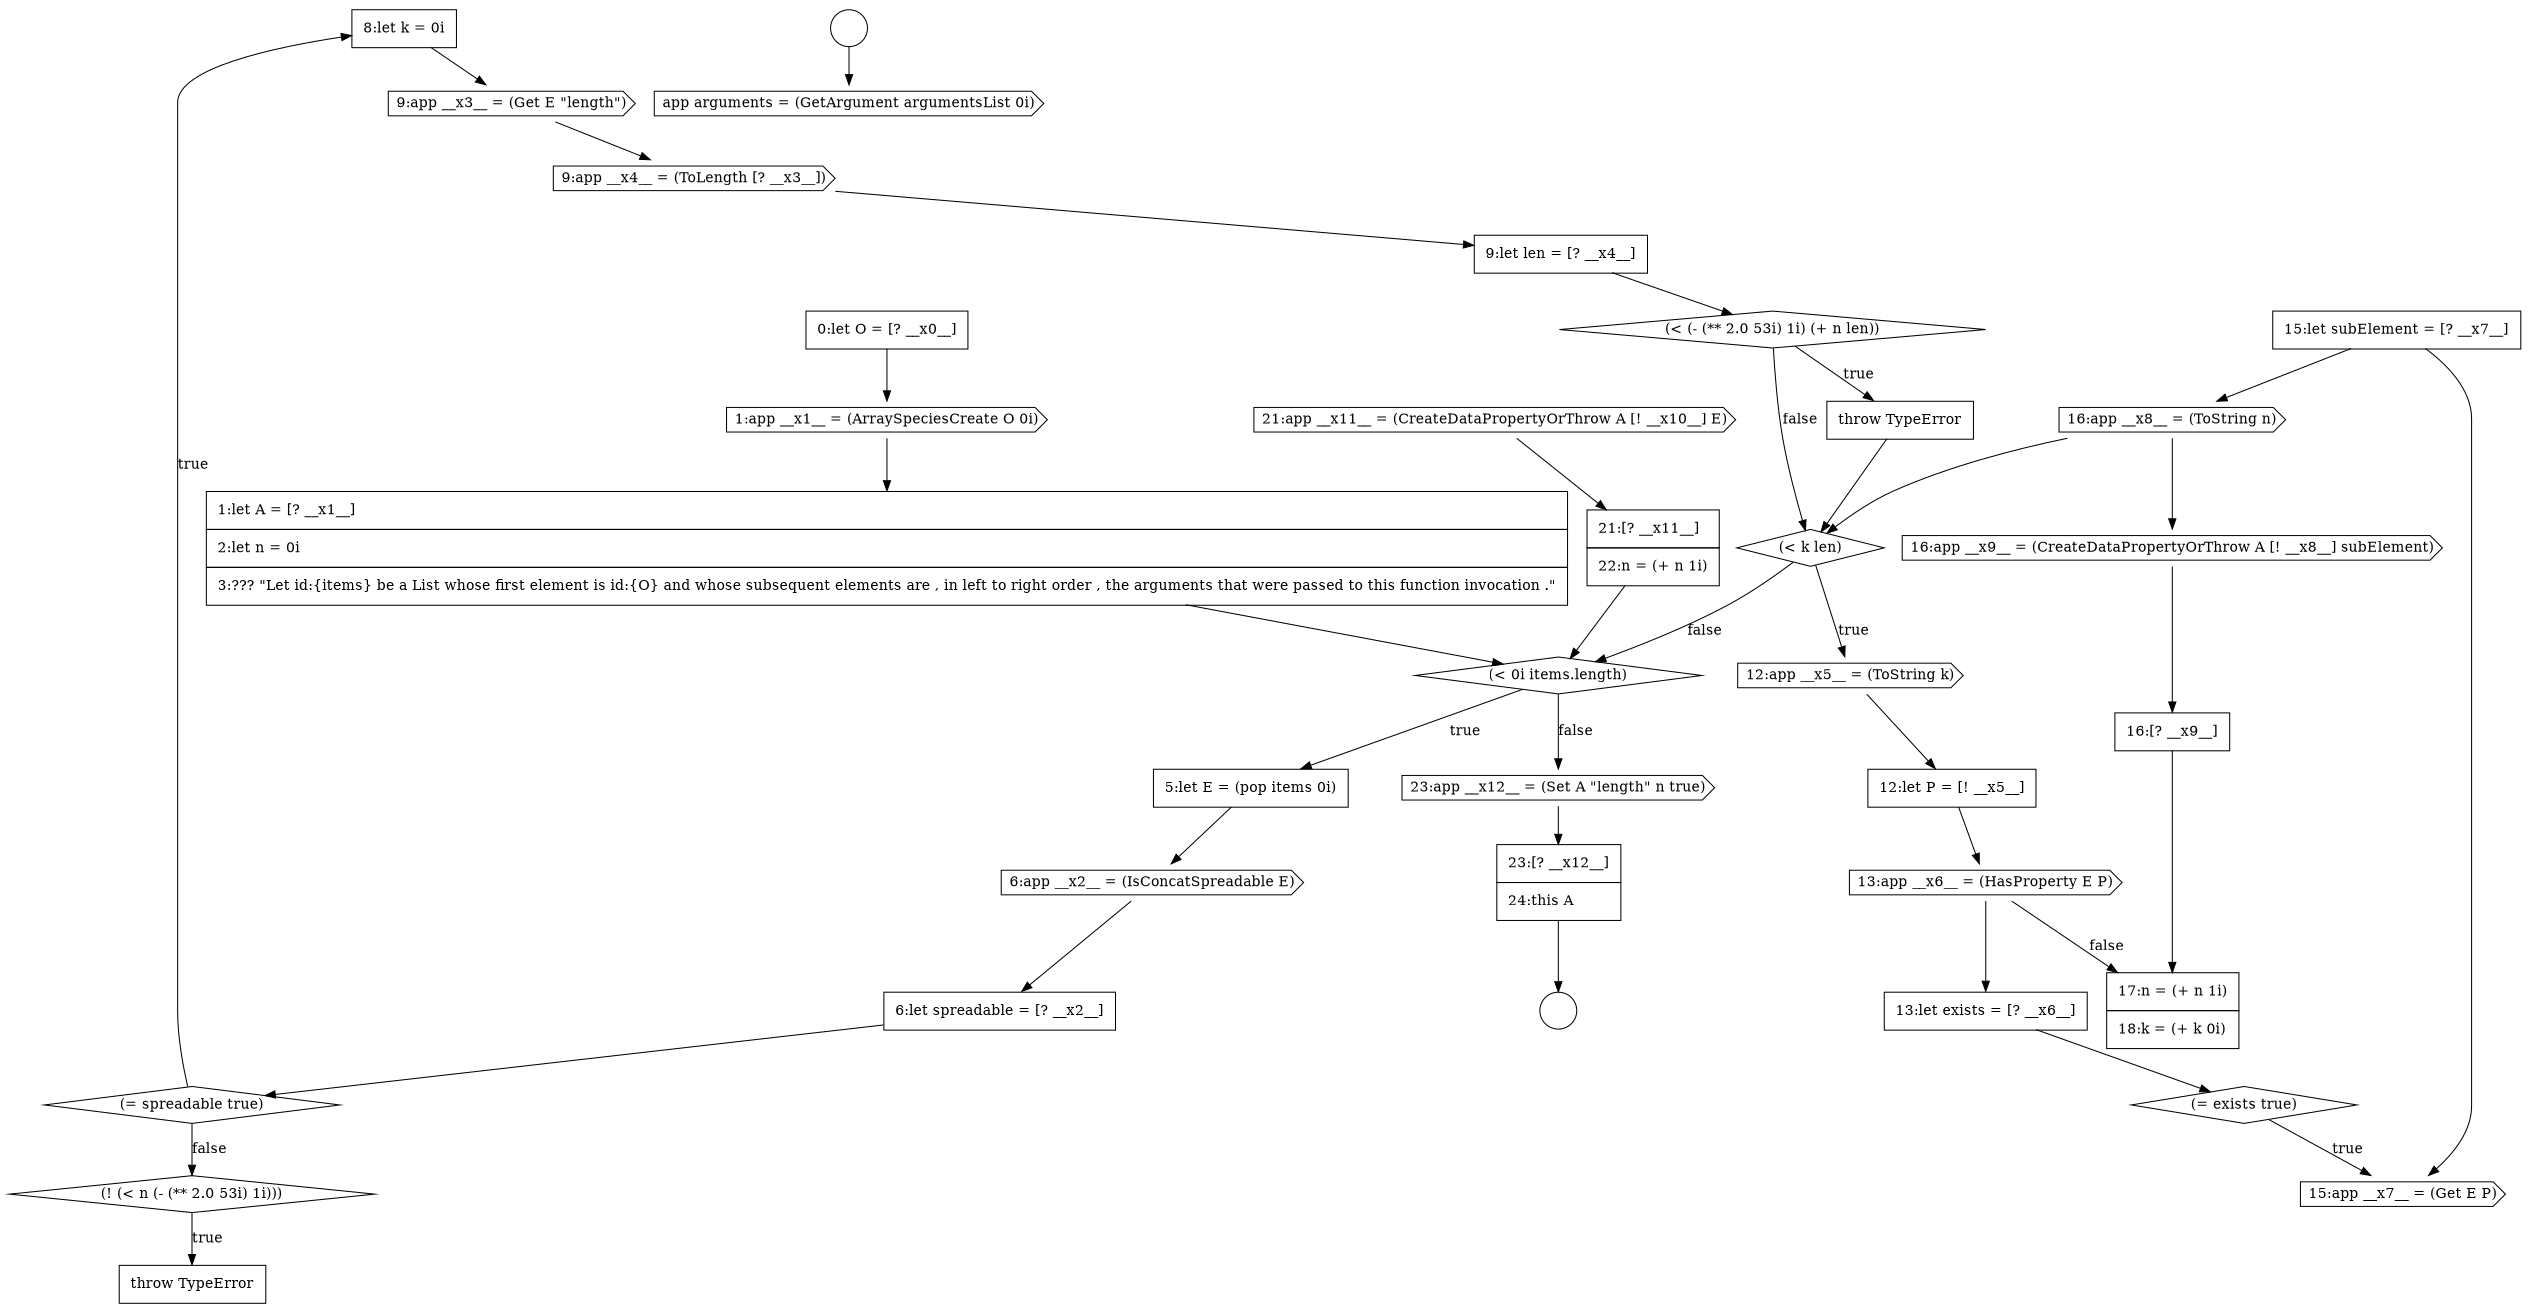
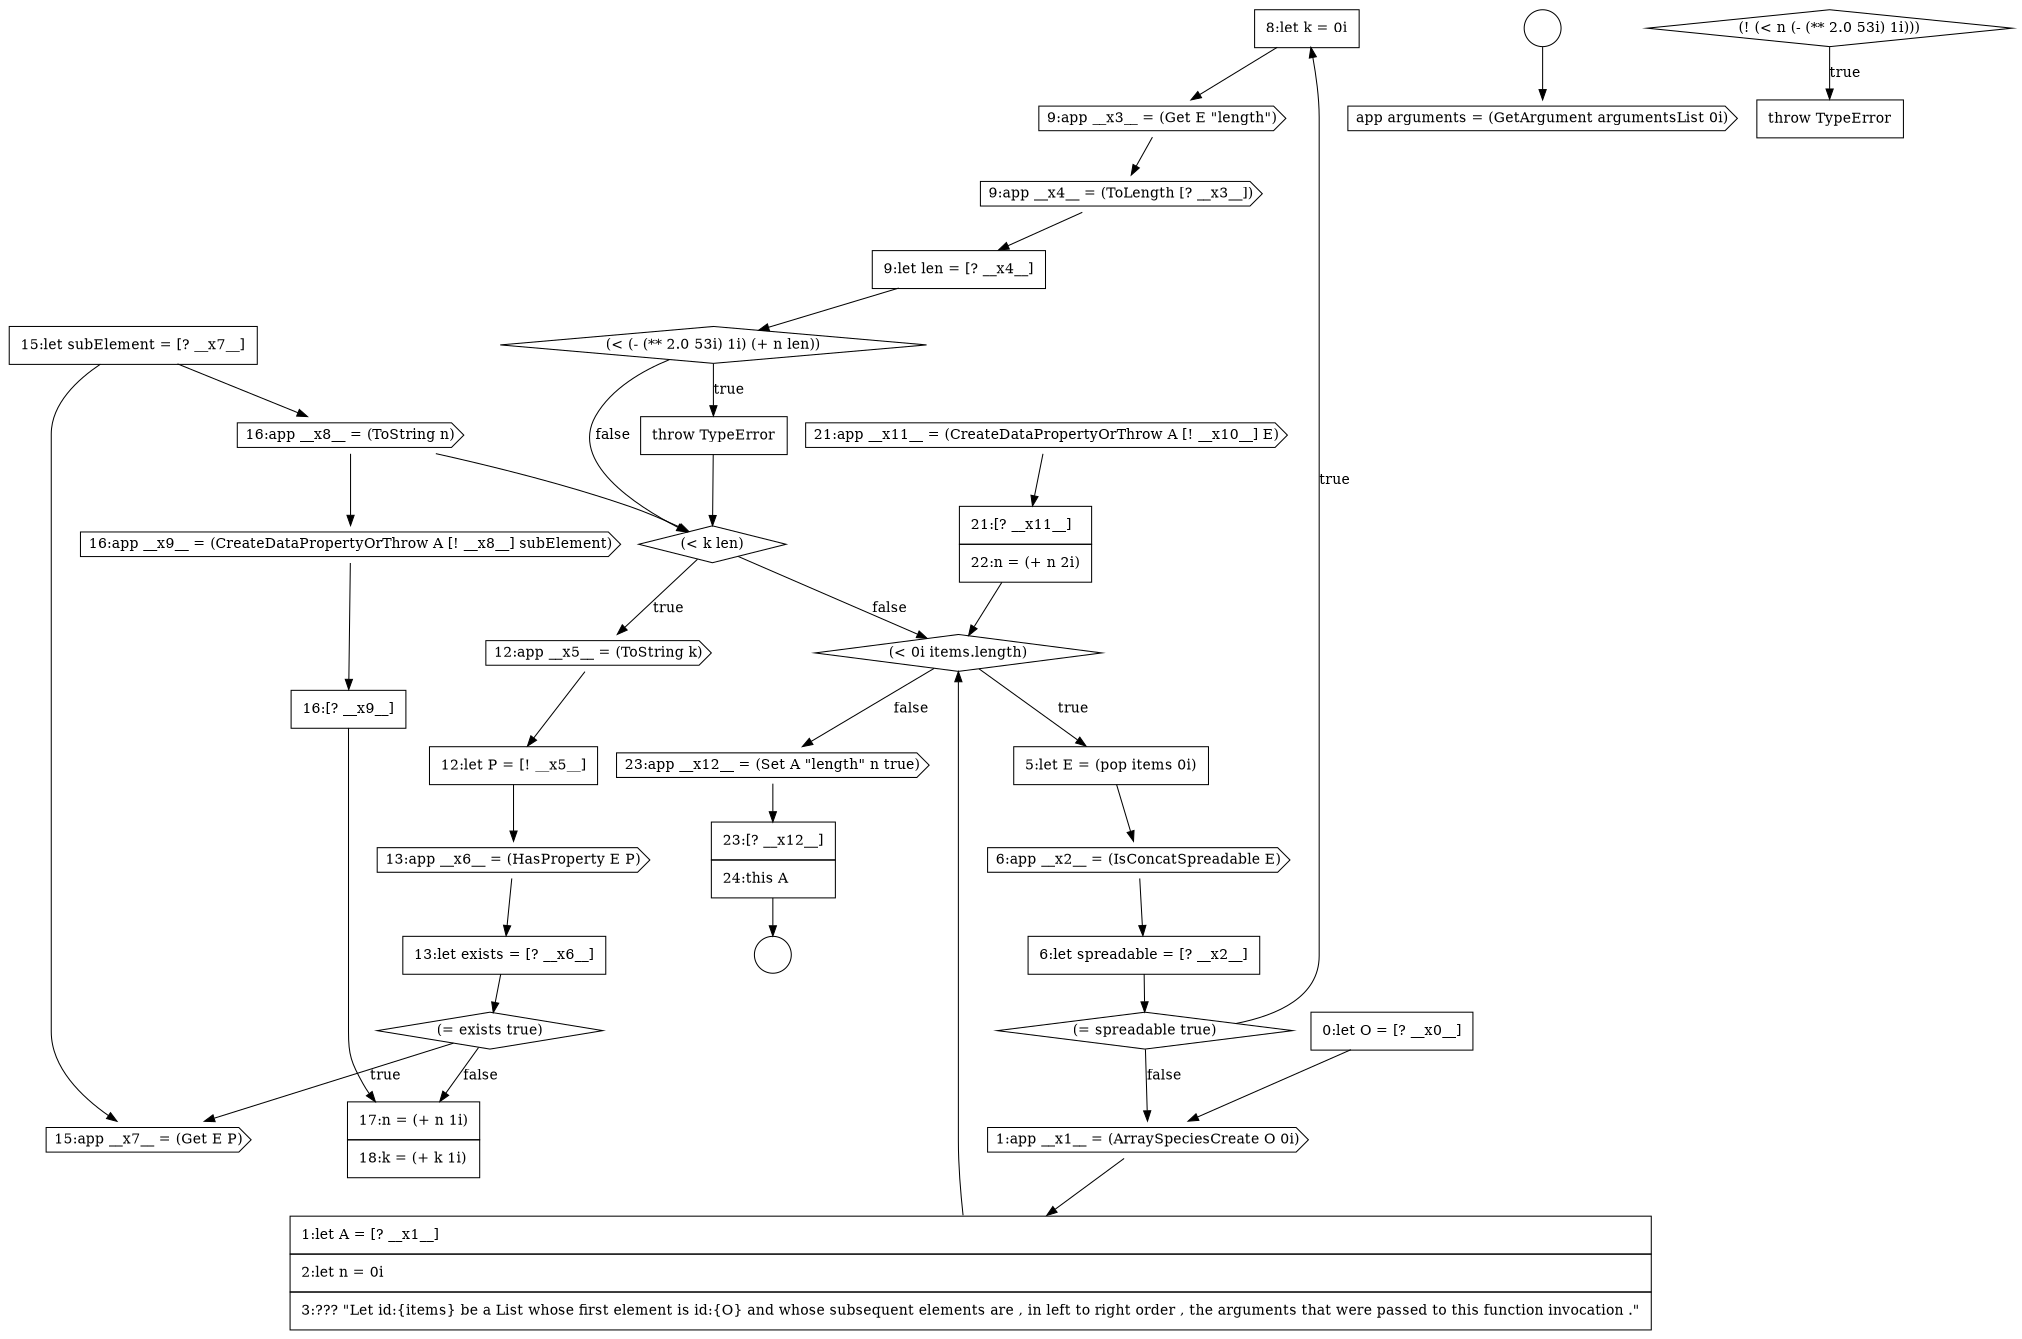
node "21:[? __x11__]": text "22:n = (+ n 1i)" -> "22:n = (+ n 2i)"
edge "13:app __x6__ = (HasProperty E P)" -> "17:n = (+ n 1i)": now "(= exists true)" -> "17:n = (+ n 1i)"
node "17:n = (+ n 1i)": text "18:k = (+ k 0i)" -> "18:k = (+ k 1i)"
edge "(= spreadable true)" -> "(! (< n (- (** 2.0 53i) 1i)))": now "(= spreadable true)" -> "1:app __x1__ = (ArraySpeciesCreate O 0i)"
